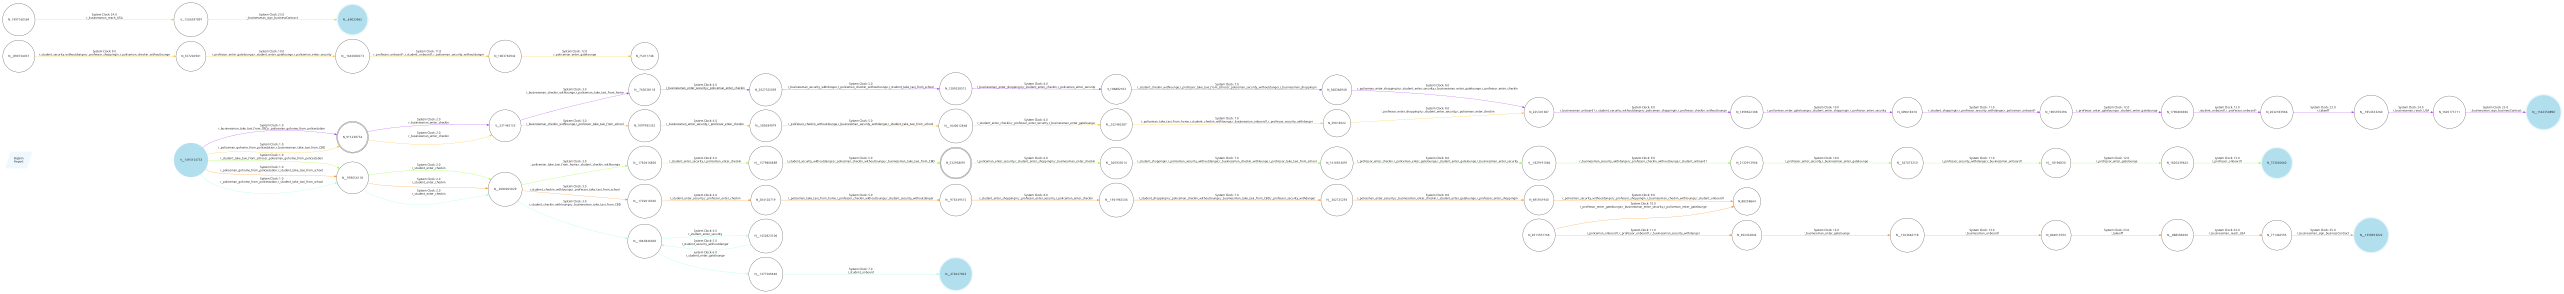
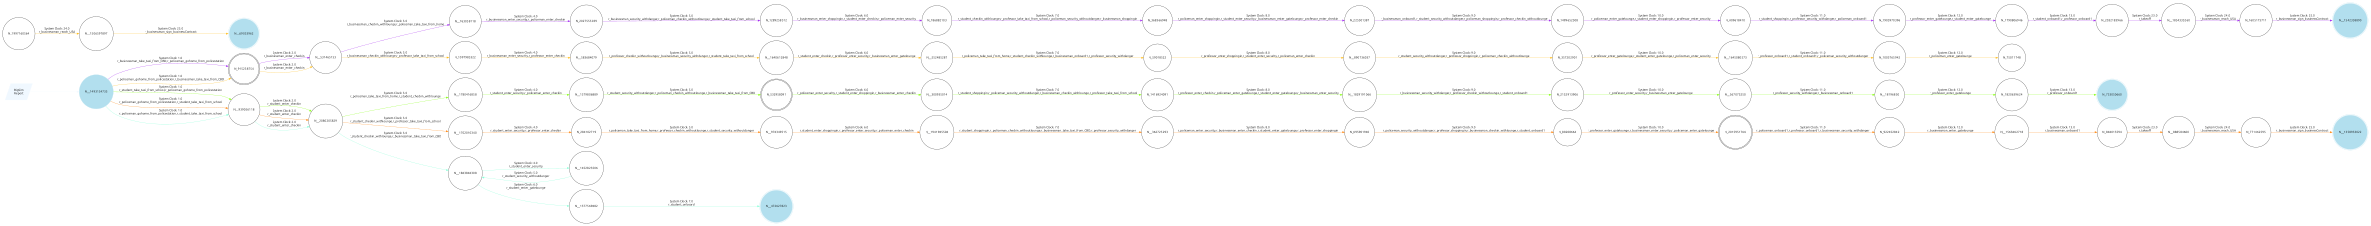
edge "N_59018522" -> "N_225301387": now "N_59018522" -> "N__890736037"
edge "N_2015951766" -> "N_88208664": reversed
node "N_2015951766": shape circle -> doublecircle
